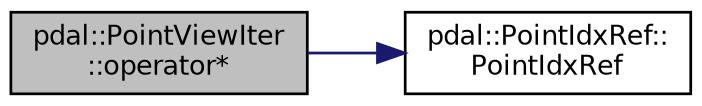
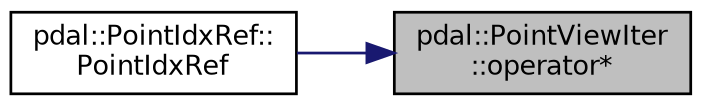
edge "pdal::PointViewIter ::operator*" -> "pdal::PointIdxRef:: PointIdxRef": reversed
